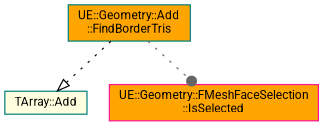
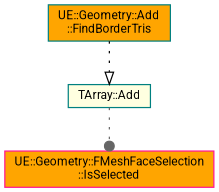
edge "UE::Geometry::Add ::FindBorderTris" -> "UE::Geometry::FMeshFaceSelection ::IsSelected": now "TArray::Add" -> "UE::Geometry::FMeshFaceSelection ::IsSelected"
